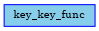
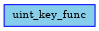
node "key_key_func": label "key_key_func" -> "uint_key_func"
